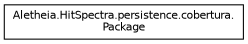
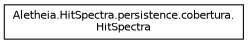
node "Aletheia.HitSpectra.persistence.cobertura. Package": label "Aletheia.HitSpectra.persistence.cobertura. Package" -> "Aletheia.HitSpectra.persistence.cobertura. HitSpectra"
